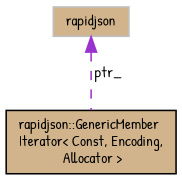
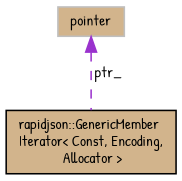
node "rapidjson": label "rapidjson" -> "pointer"
